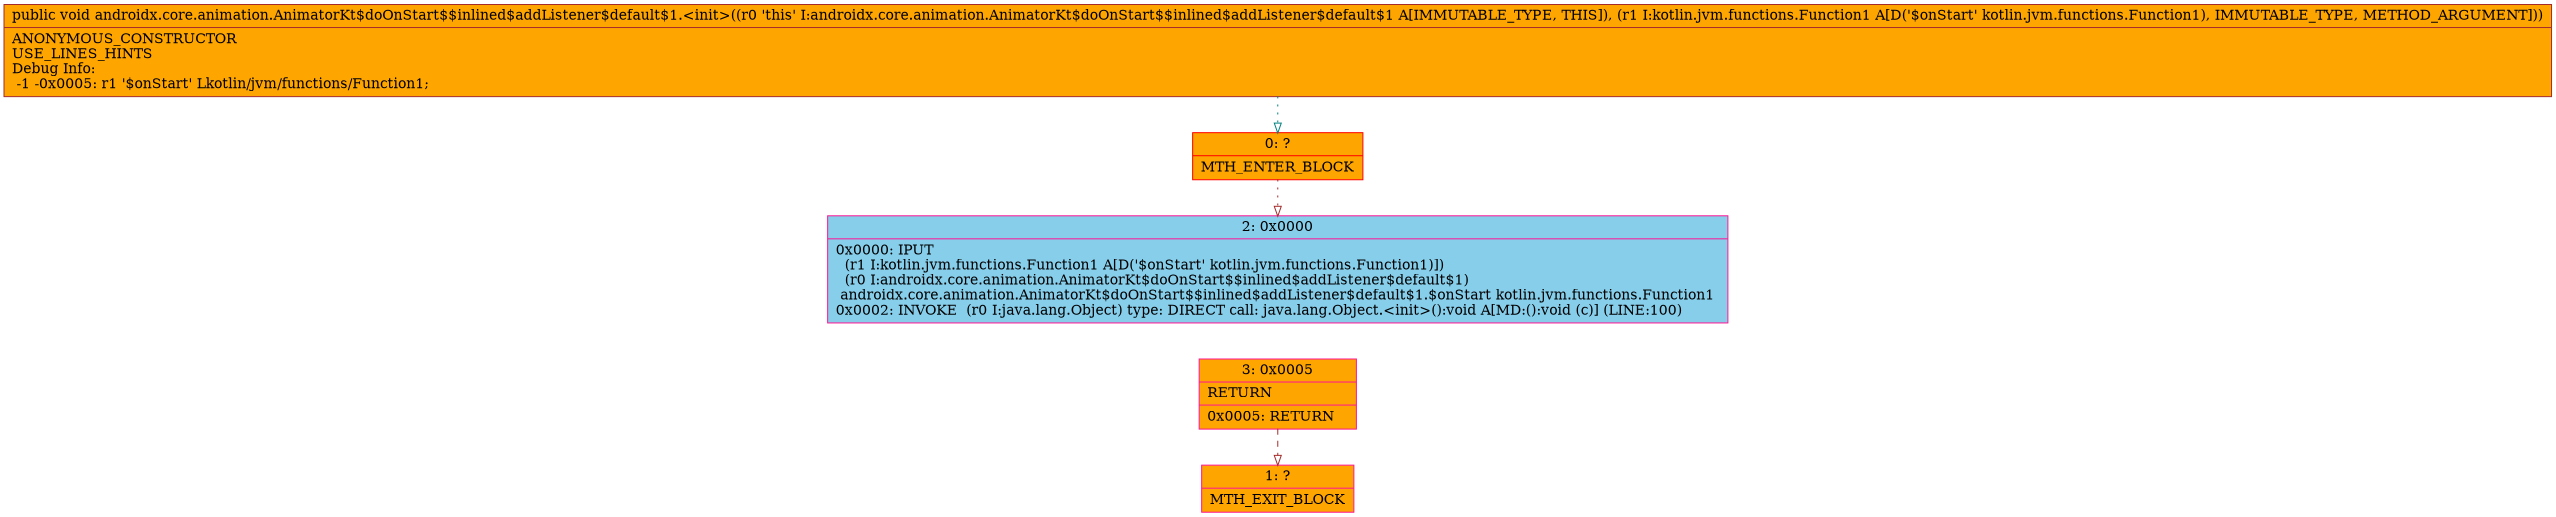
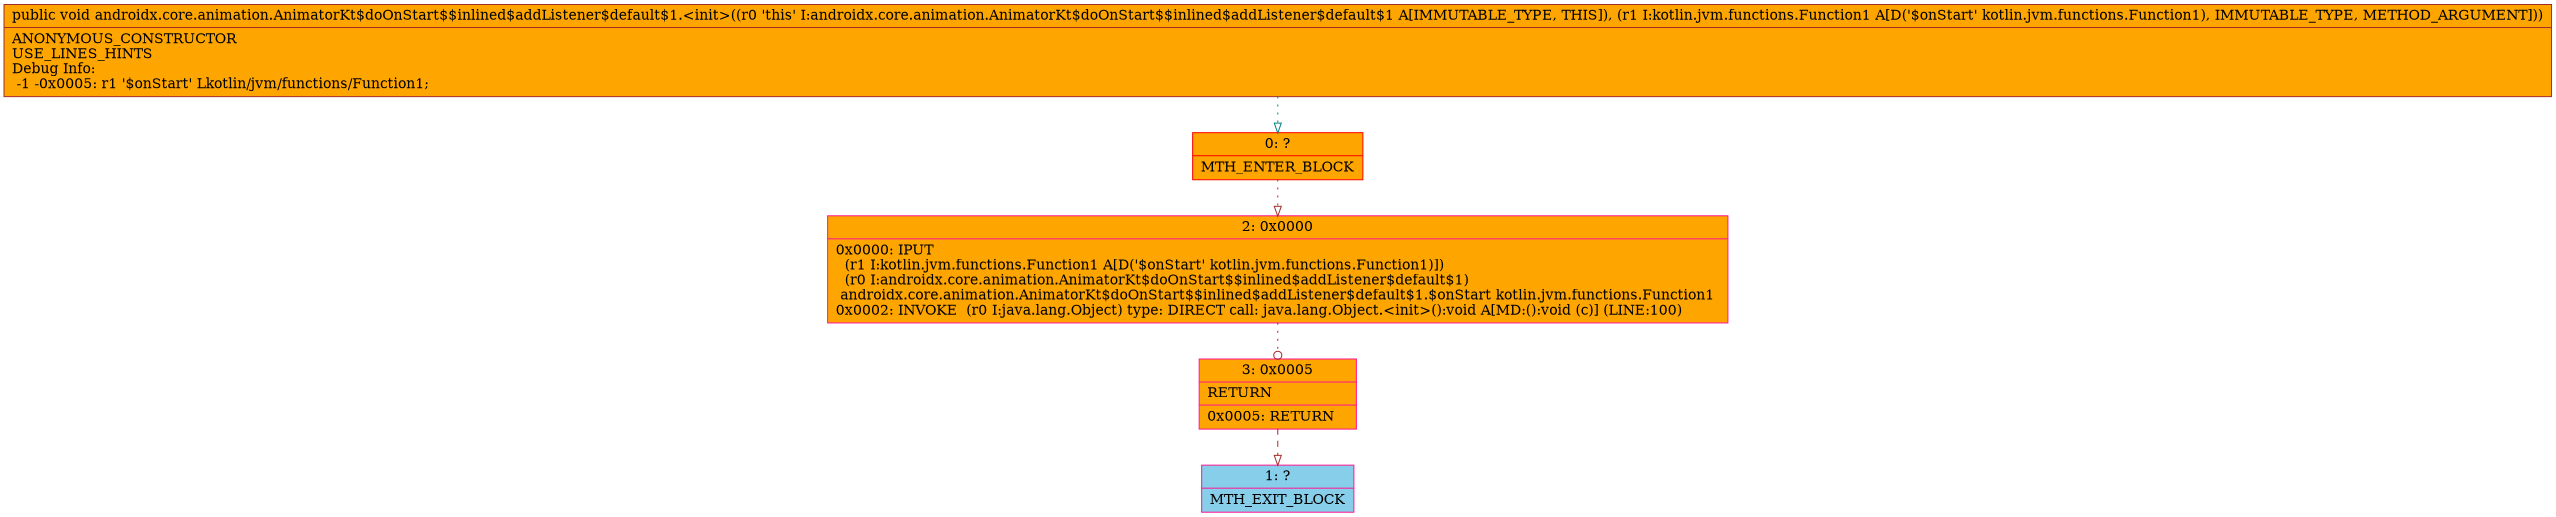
node "2: 0x0000": fillcolor skyblue -> orange
edge "2: 0x0000" -> "3: 0x0005": added
node "1: ?": fillcolor orange -> skyblue
